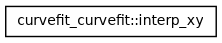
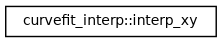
node "curvefit_curvefit::interp_xy": label "curvefit_curvefit::interp_xy" -> "curvefit_interp::interp_xy"
